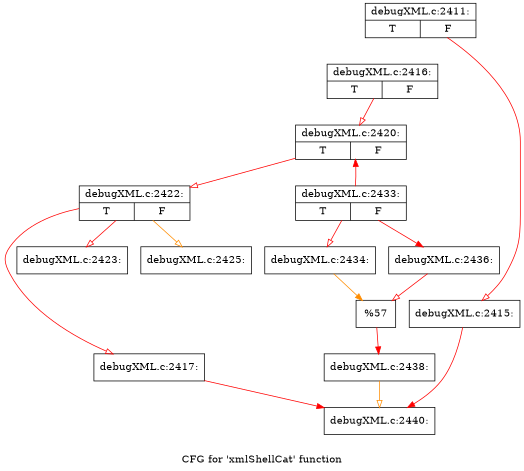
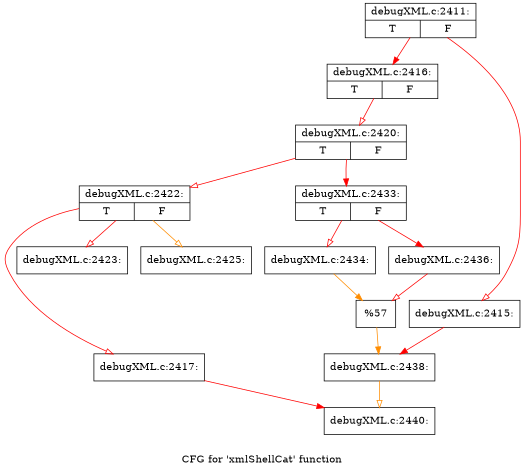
edge "debugXML.c:2411:" -> "debugXML.c:2416:": added
edge "debugXML.c:2433:" -> "debugXML.c:2420:": reversed
edge "%57" -> "debugXML.c:2438:": color red -> darkorange
edge "debugXML.c:2415:" -> "debugXML.c:2440:": now "debugXML.c:2415:" -> "debugXML.c:2438:"
